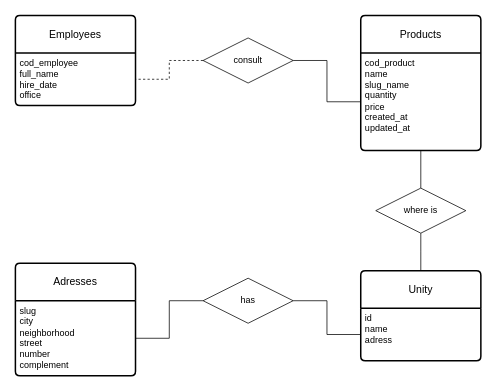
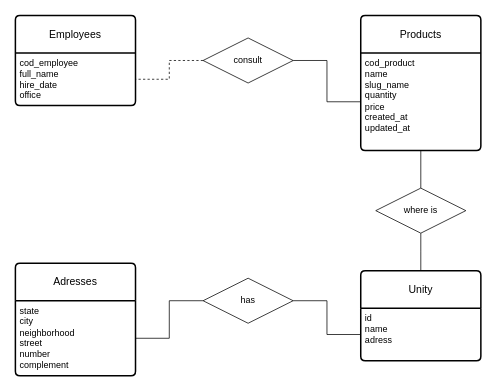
node "slug city neighborhood street number complement": label "slug city neighborhood street number complement" -> "state city neighborhood street number complement"
